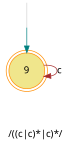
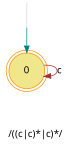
node "9": label "9" -> "0"
